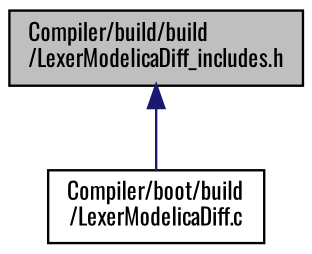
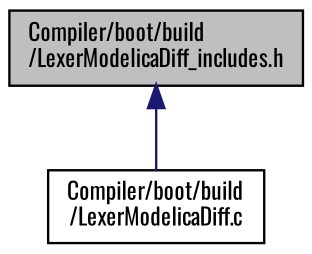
node "Compiler/build/build /LexerModelicaDiff_includes.h": label "Compiler/build/build /LexerModelicaDiff_includes.h" -> "Compiler/boot/build /LexerModelicaDiff_includes.h"
